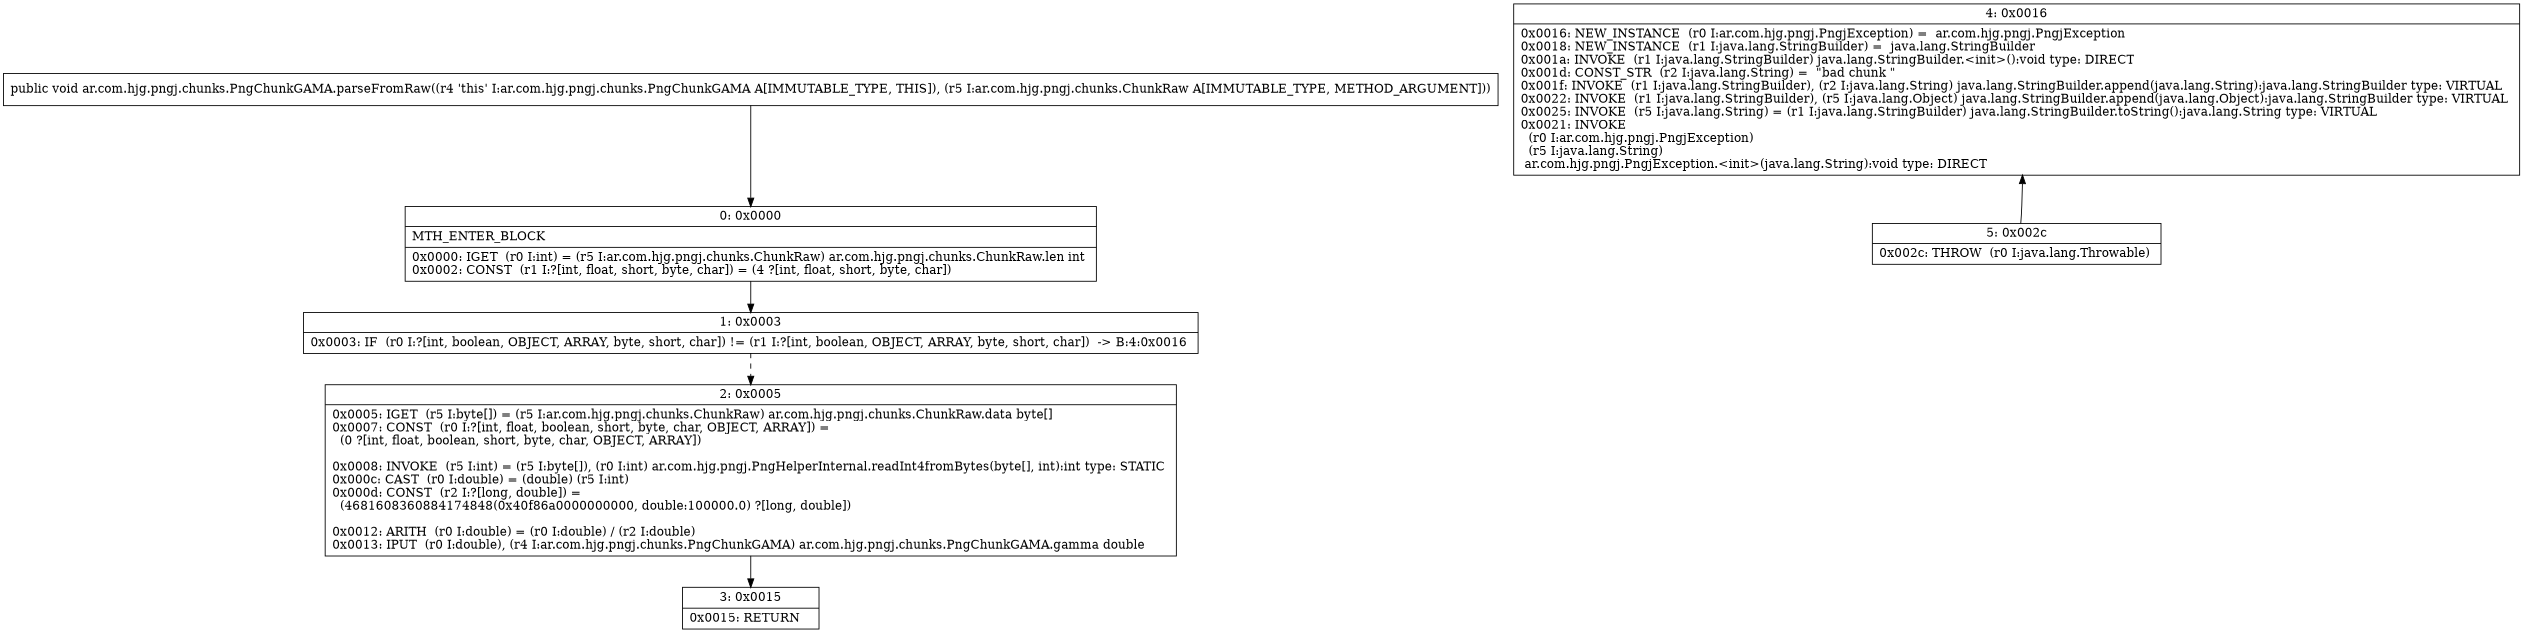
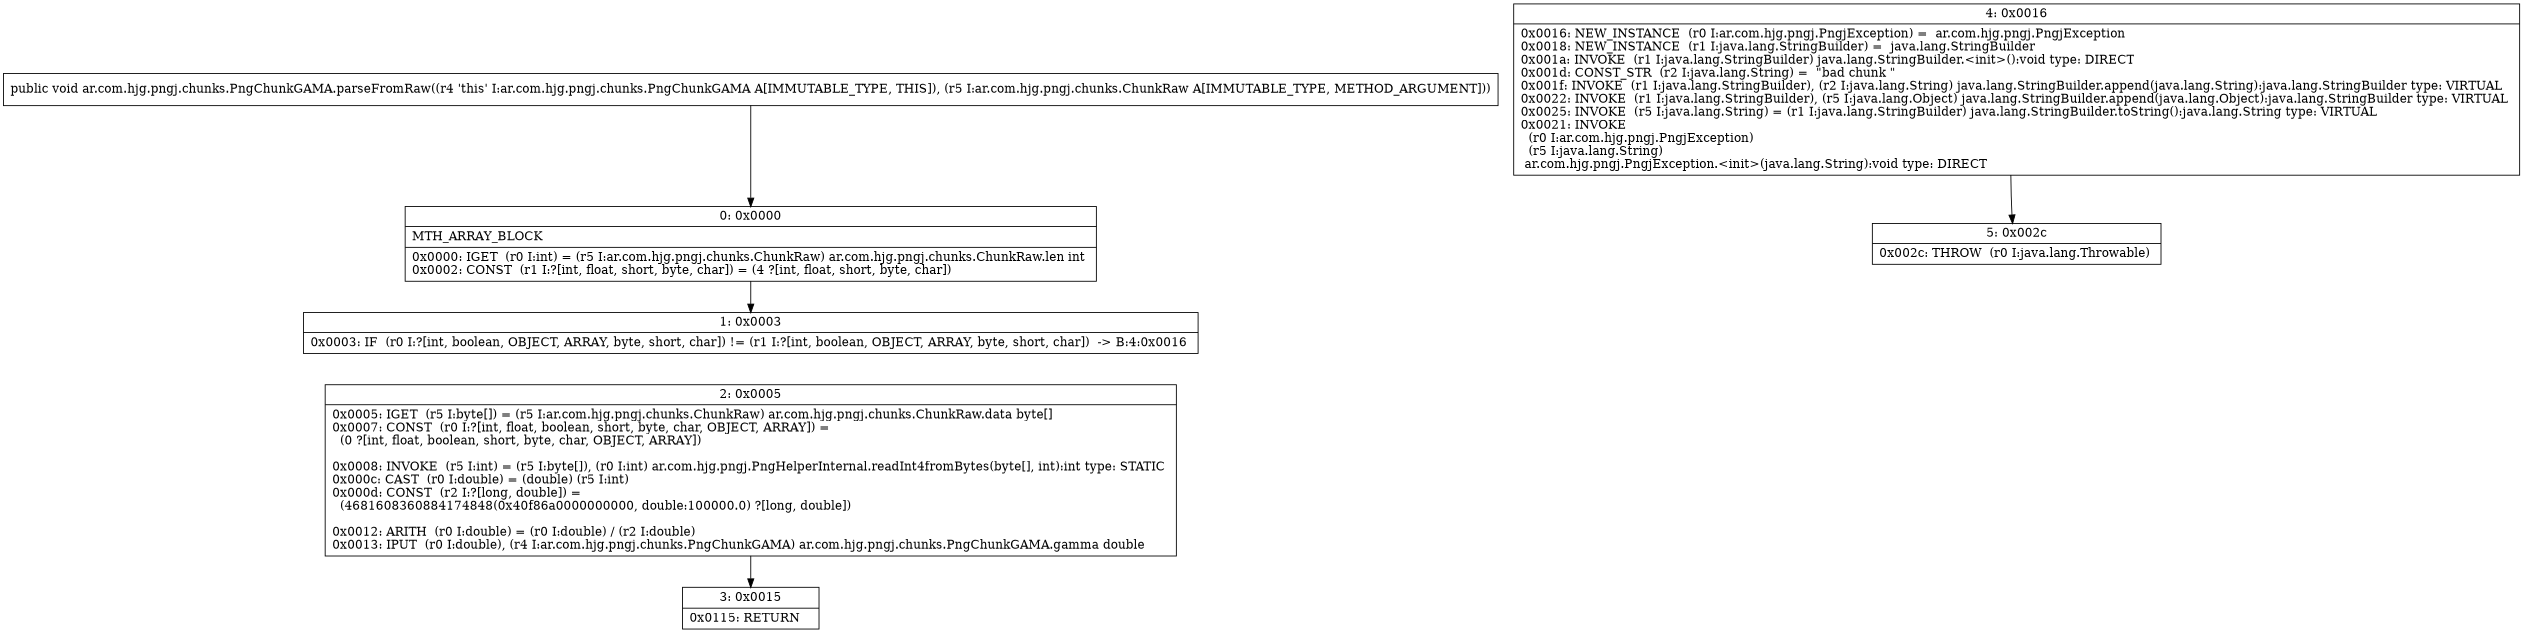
edge "5: 0x002c" -> "4: 0x0016": reversed
node "0: 0x0000": text "MTH_ENTER_BLOCK" -> "MTH_ARRAY_BLOCK"
edge "1: 0x0003" -> "2: 0x0005": removed
node "3: 0x0015": text "0x0015: RETURN" -> "0x0115: RETURN"
